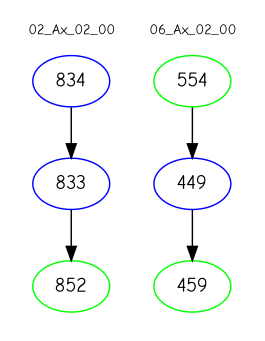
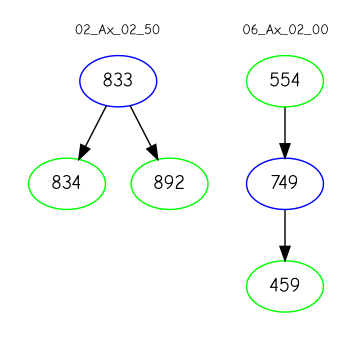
cluster "02_Ax_02_00": label "02_Ax_02_00" -> "02_Ax_02_50"
node "834": color blue -> green
edge "834" -> "833": reversed
node "449": label "449" -> "749"
node "852": label "852" -> "892"
